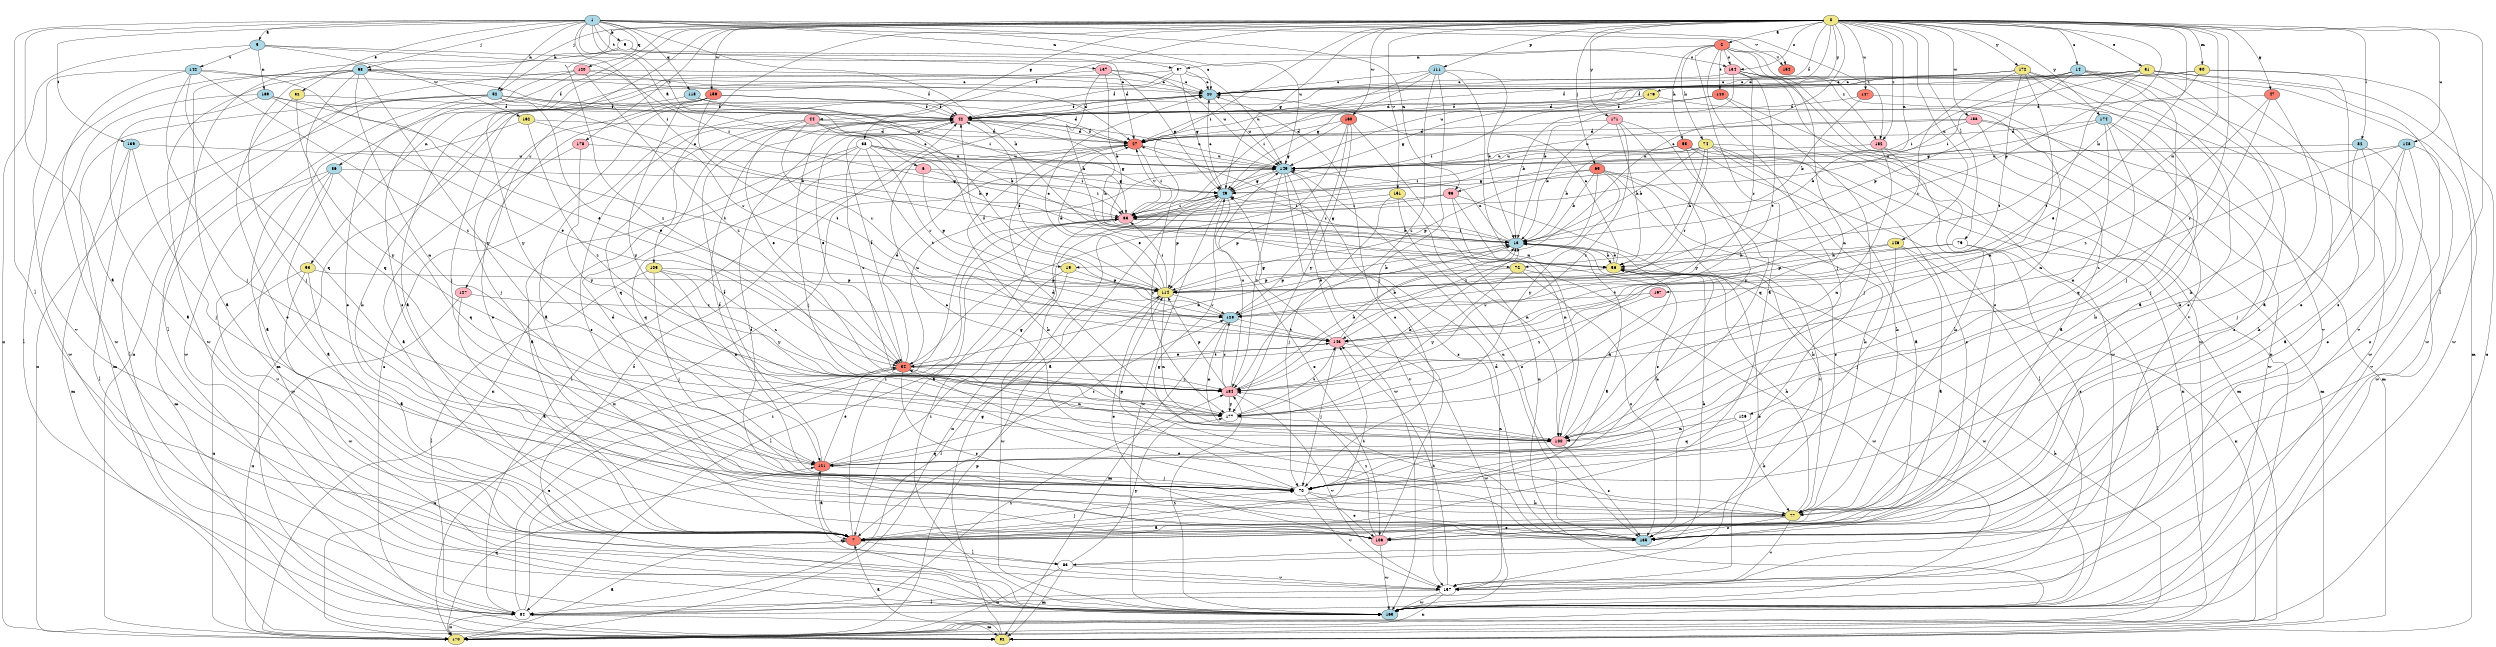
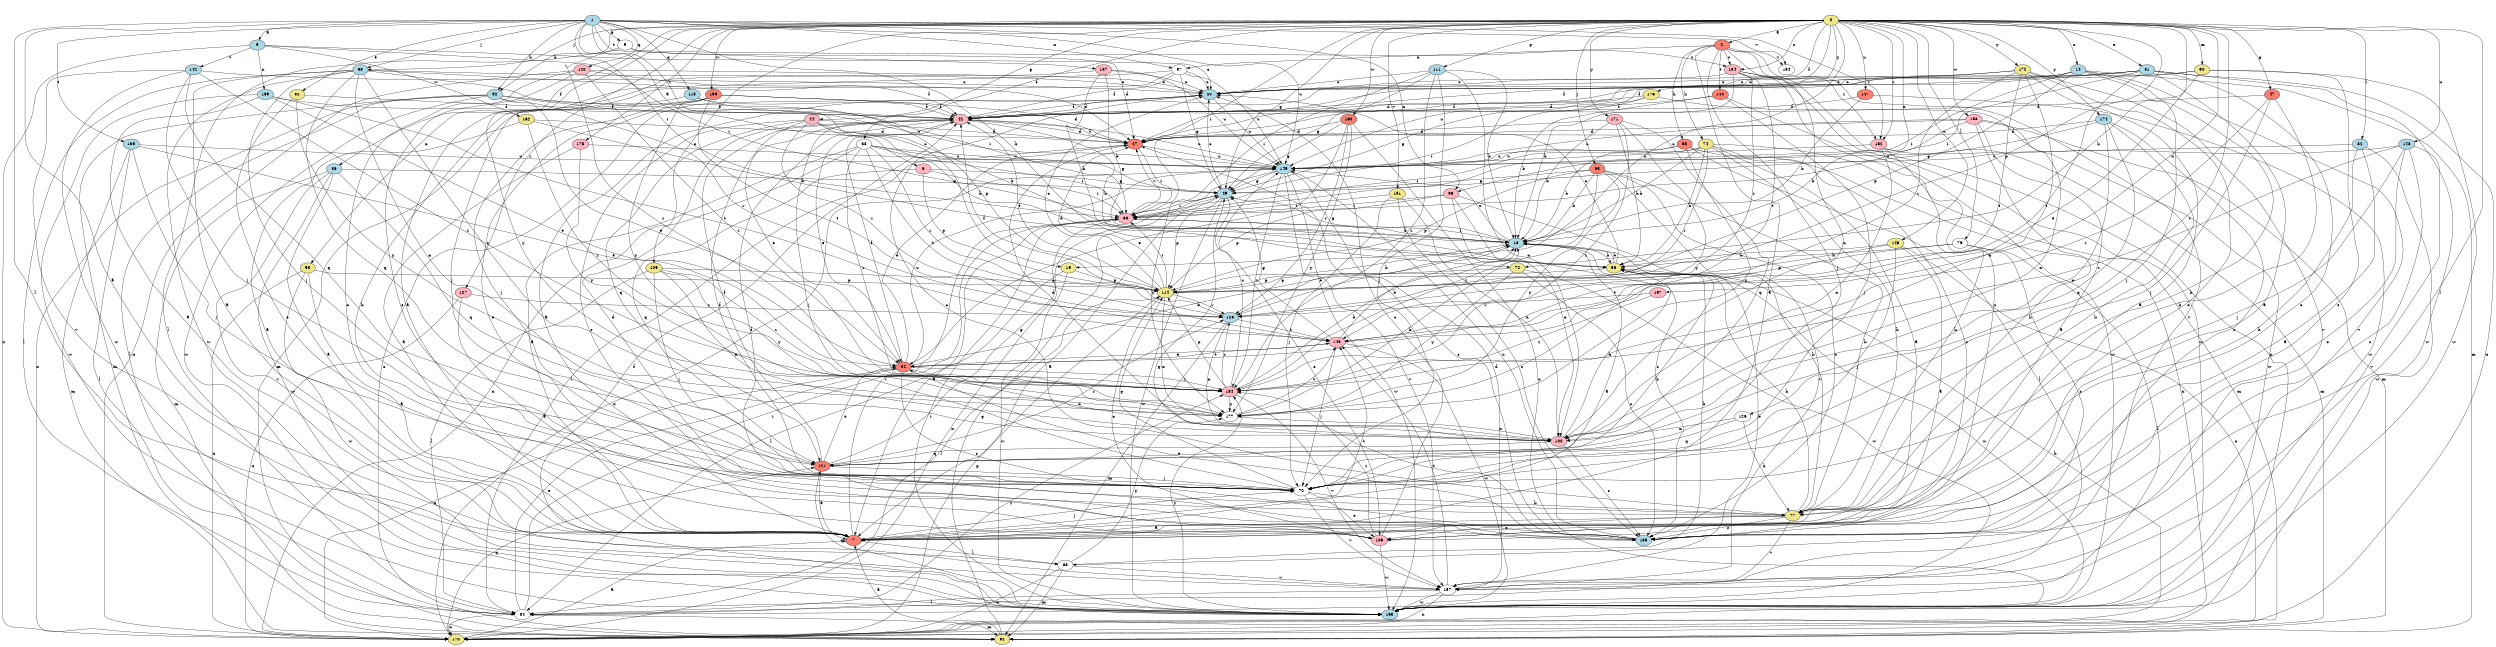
node "154": fillcolor salmon -> white
node "31": fillcolor khaki -> lightblue
edge "137" -> "49": removed, label "g"
edge "142" -> "34": now "139" -> "34"
edge "27" -> "77": now "158" -> "77"
